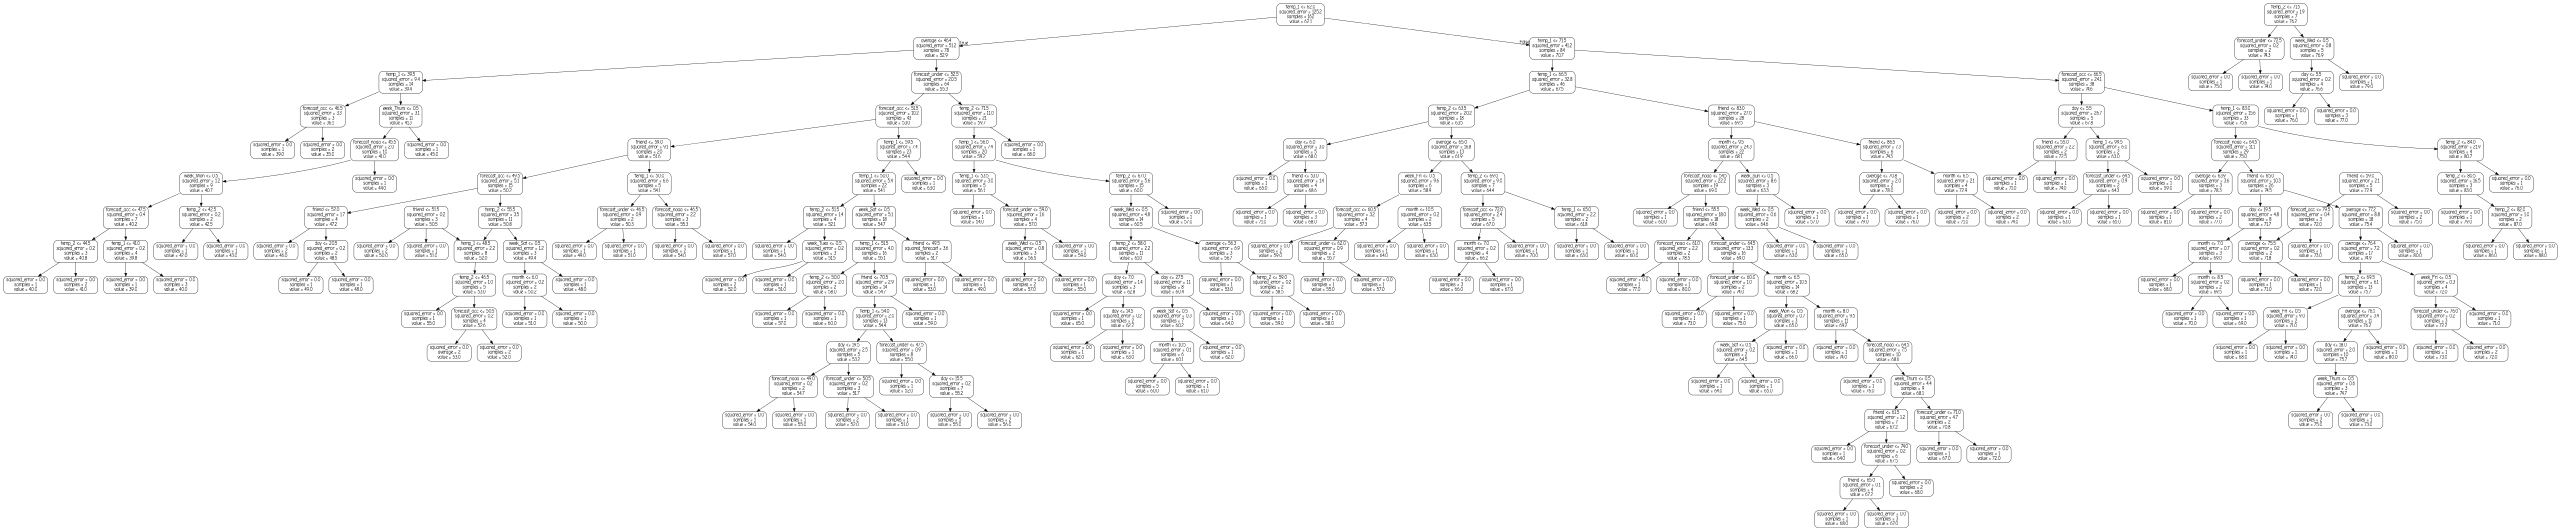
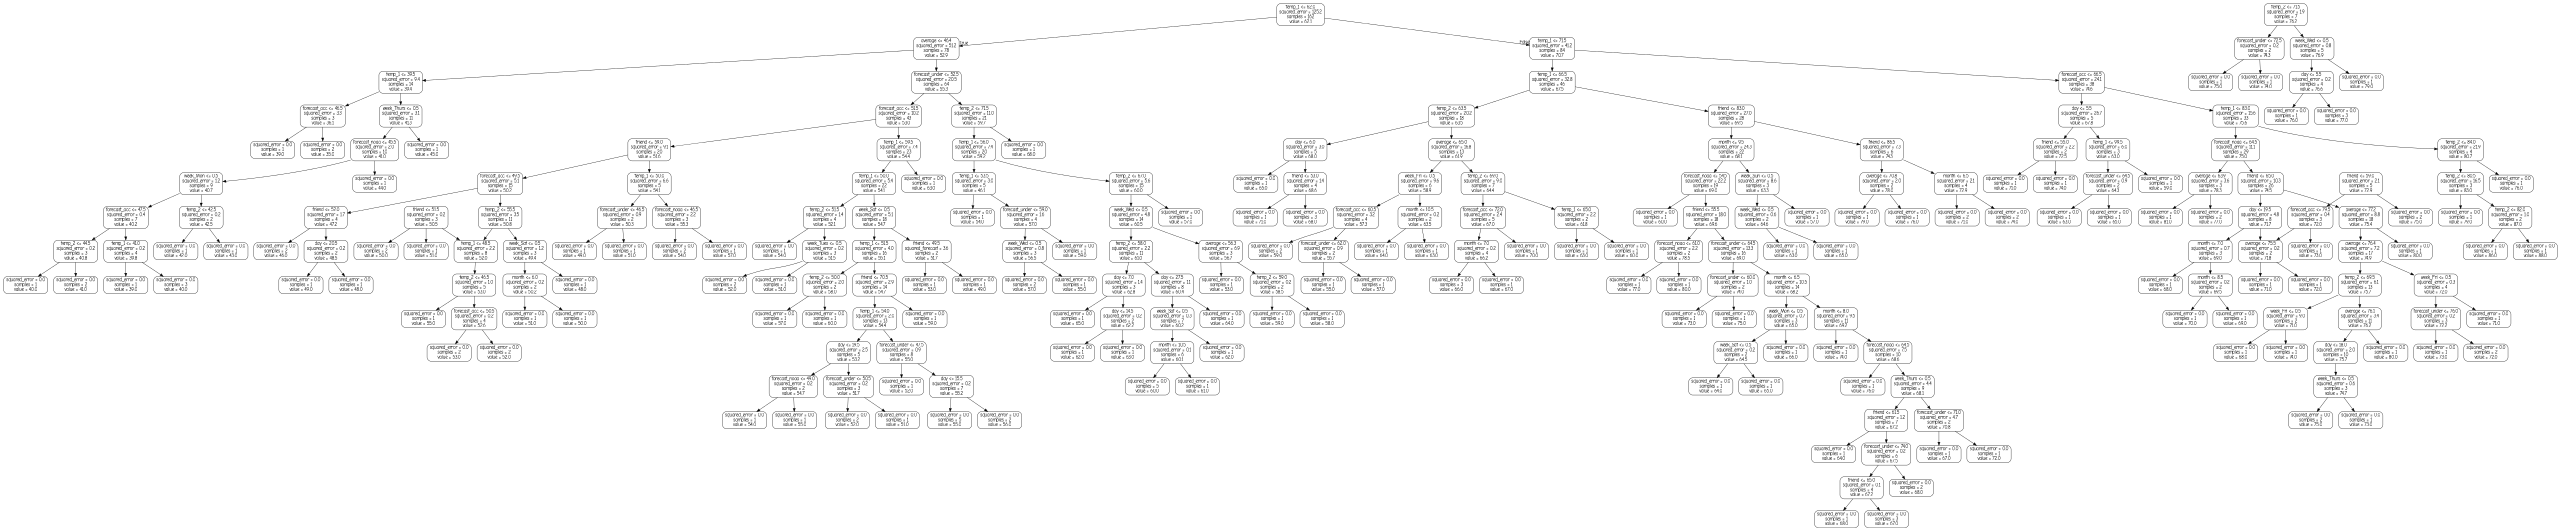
node "temp_1 <= 99.5 squared_error = 6.0 samples = 2 value = 63.0": label "temp_1 <= 99.5 squared_error = 6.0 samples = 2 value = 63.0" -> "temp_1 <= 99.5 squared_error = 6.0 samples = 3 value = 63.0"
node "temp_1 <= 53.5 squared_error = 3.0 samples = 5 value = 56.1": label "temp_1 <= 53.5 squared_error = 3.0 samples = 5 value = 56.1" -> "temp_1 <= 53.5 squared_error = 3.0 samples = 5 value = 46.1"
edge "week_Fri <= 0.5 squared_error = 9.6 samples = 6 value = 58.9" -> "month <= 10.5 squared_error = 0.2 samples = 2 value = 63.5": added
node "squared_error = 0.0 average = 2 value = 53.0": label "squared_error = 0.0 average = 2 value = 53.0" -> "squared_error = 0.0 samples = 2 value = 53.0"
